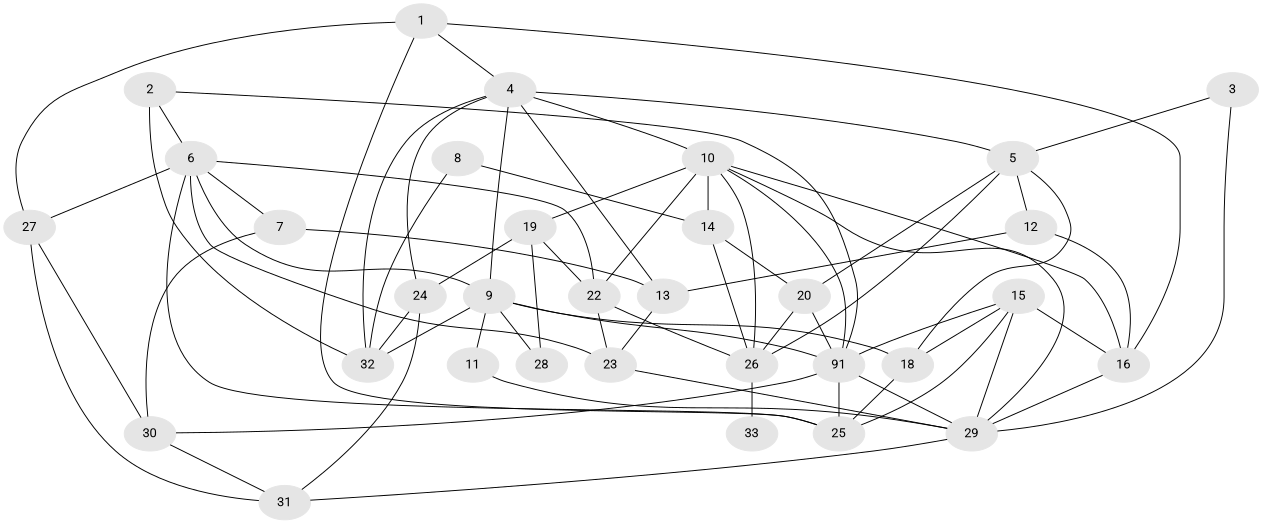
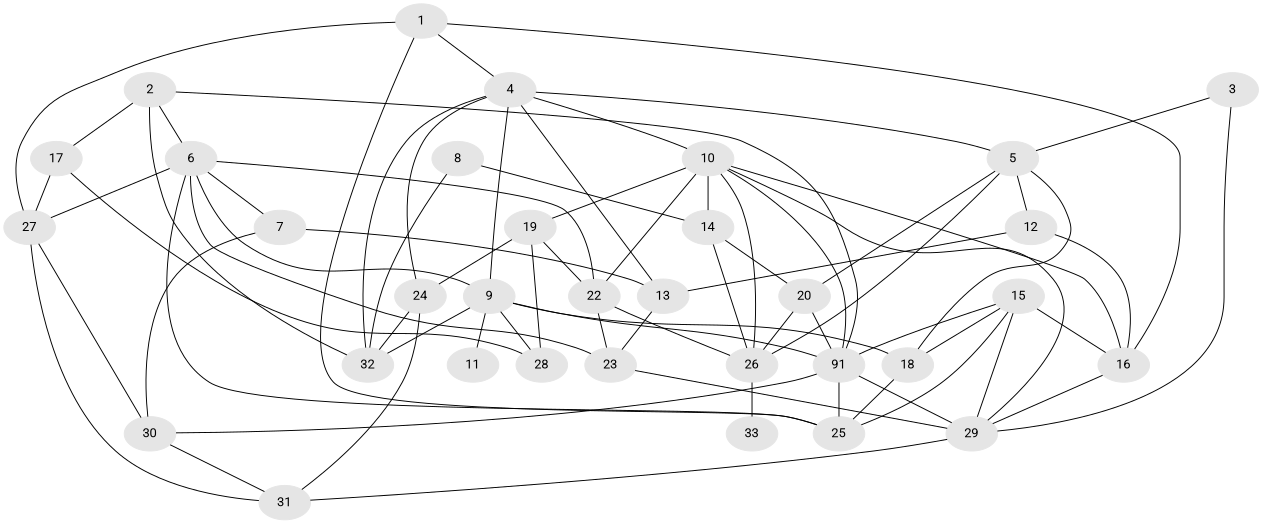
node "17": added
edge "11" -- "29": removed
